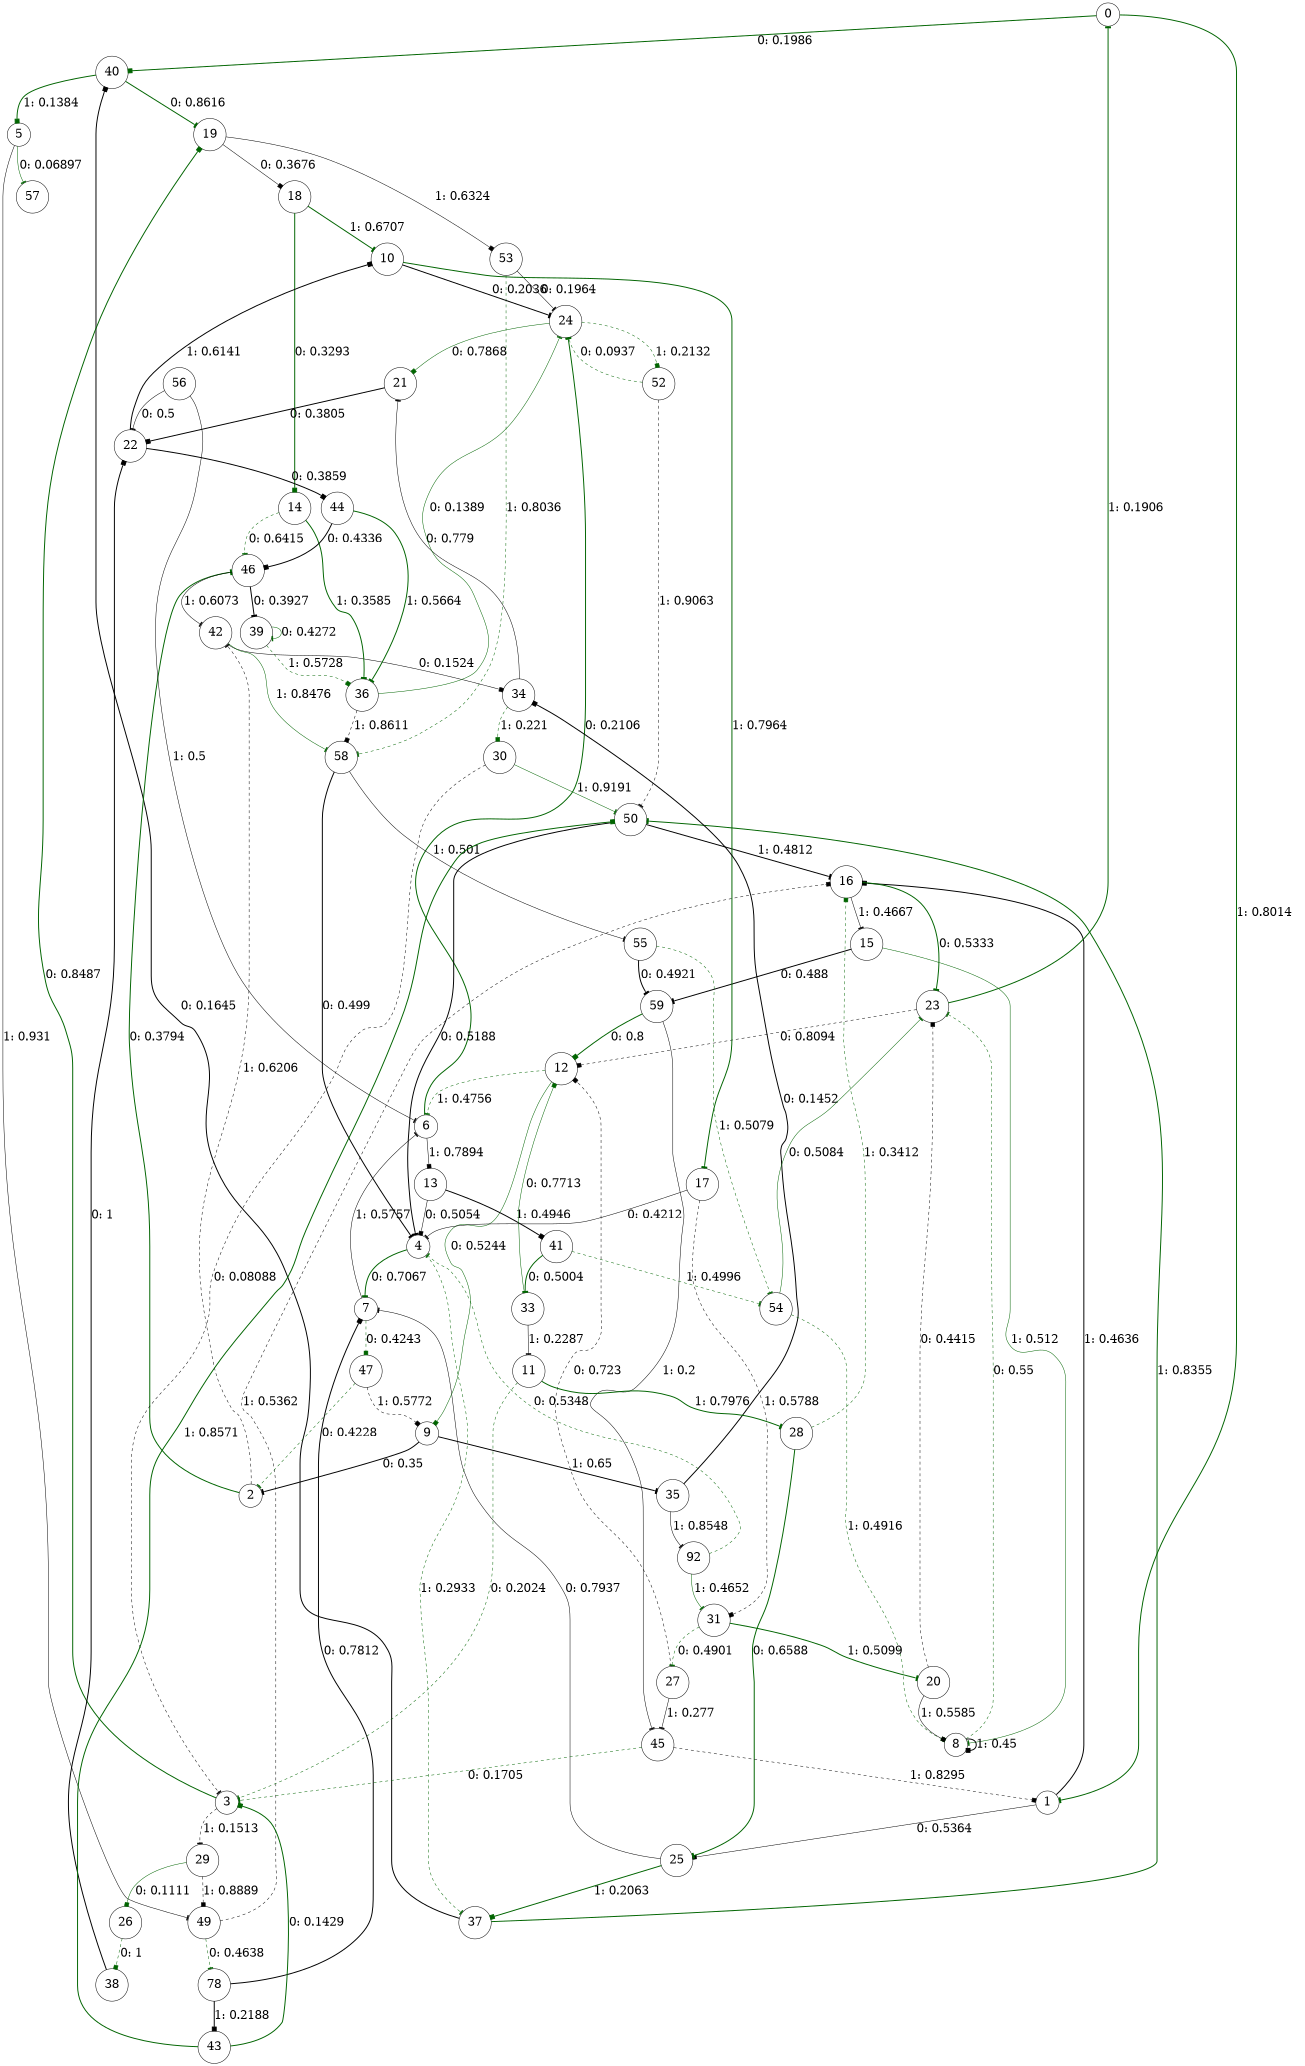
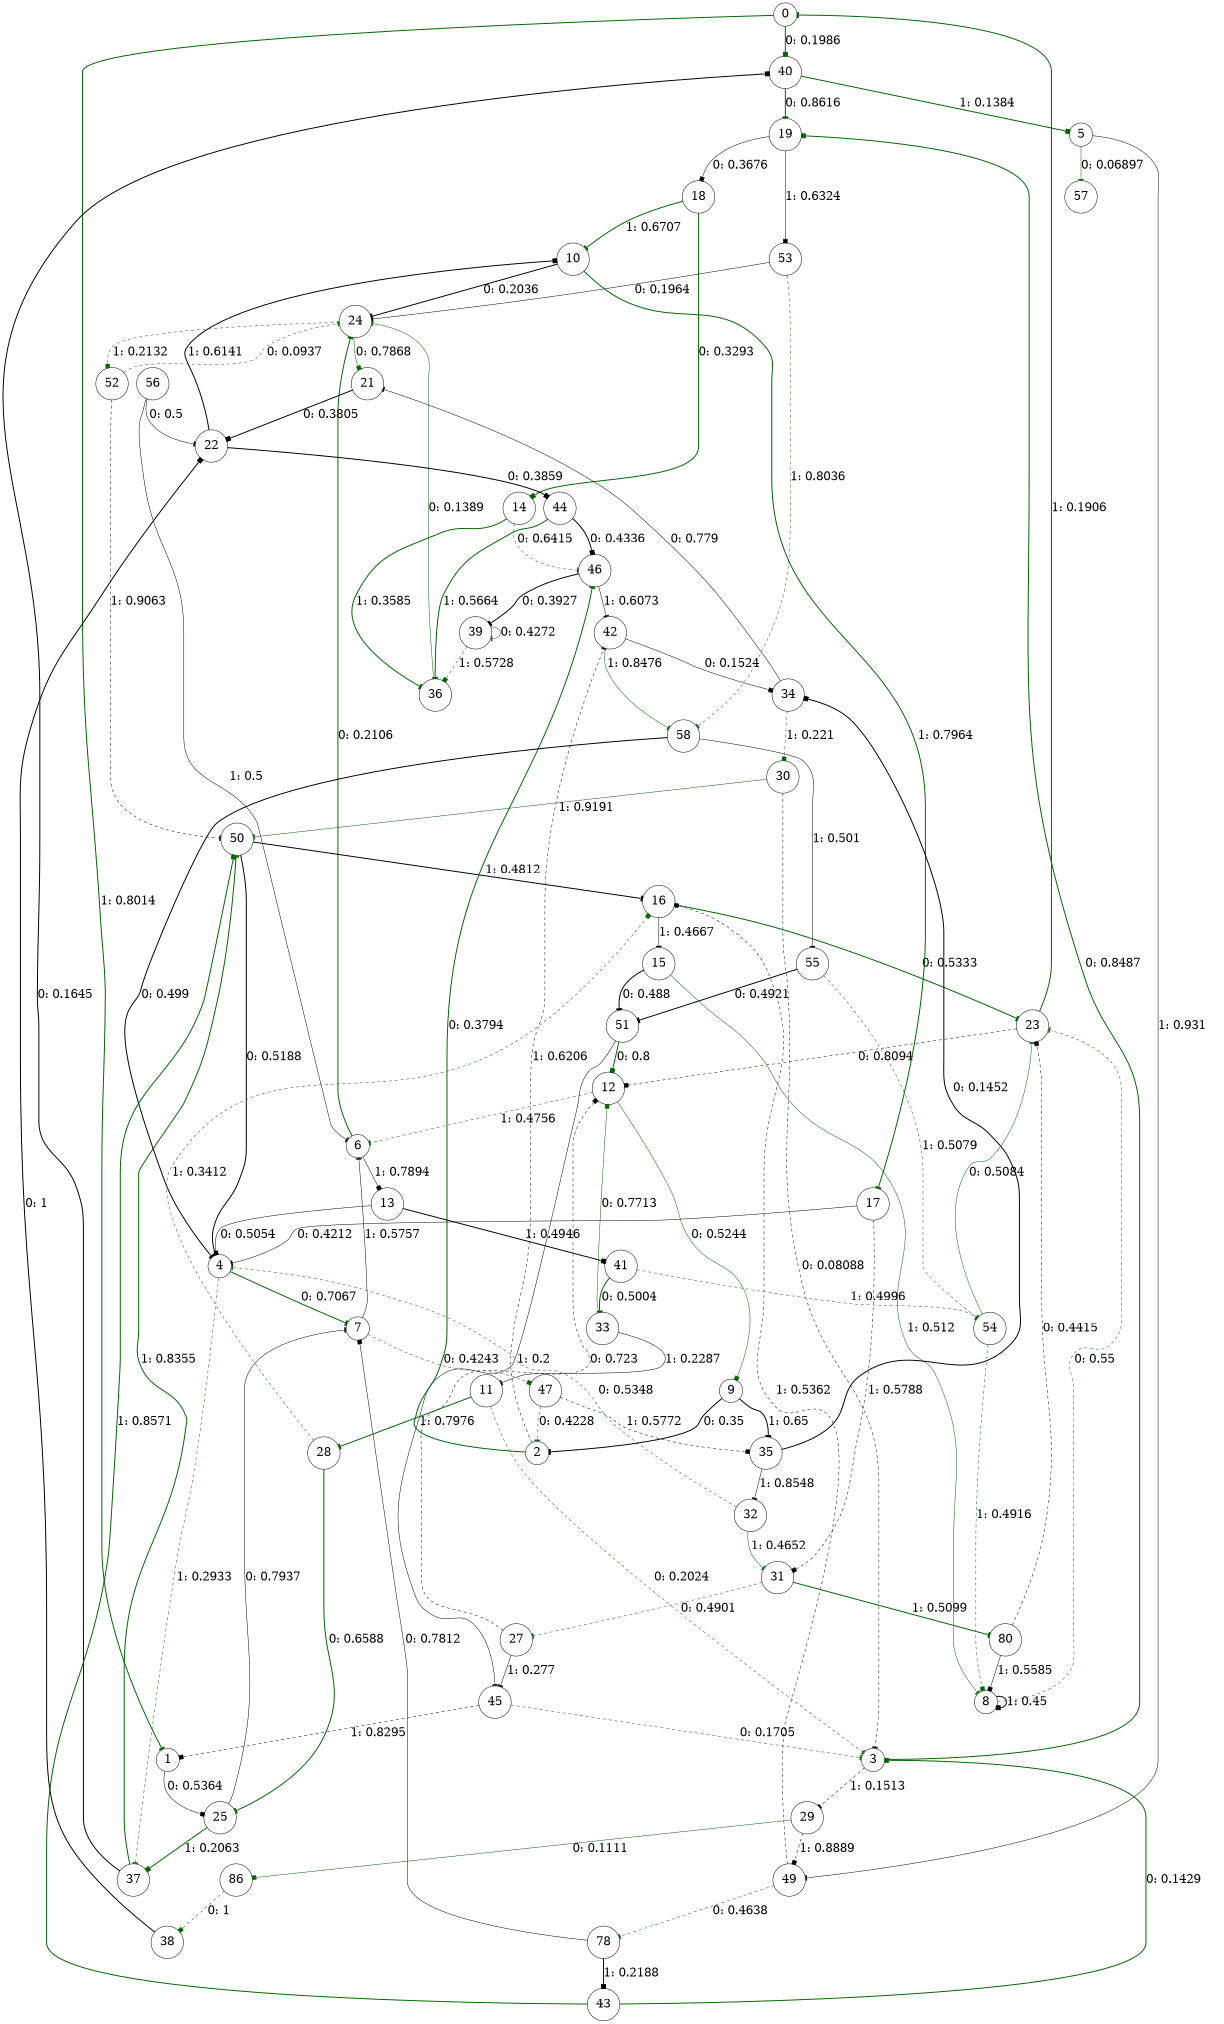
edge "36" -> "58": removed, label "1: 0.8611"
node "59": label "59" -> "51"
edge "1" -> "16": removed, label "1: 0.4636"
edge "47" -> "9": now "47" -> "35"
node "92": label "92" -> "32"
node "20": label "20" -> "80"
edge "78" -> "7": style bold -> solid
node "26": label "26" -> "86"
